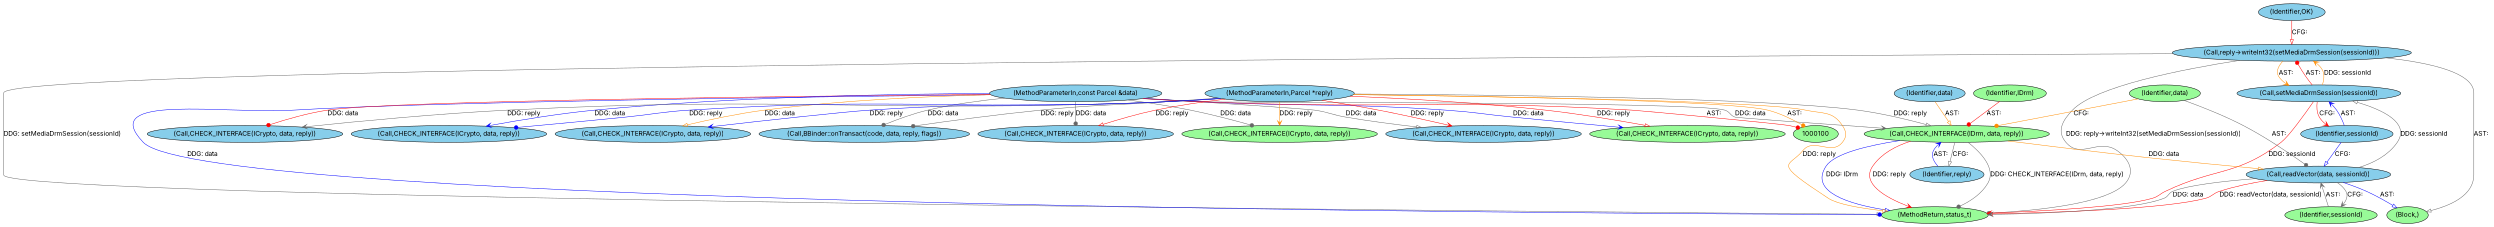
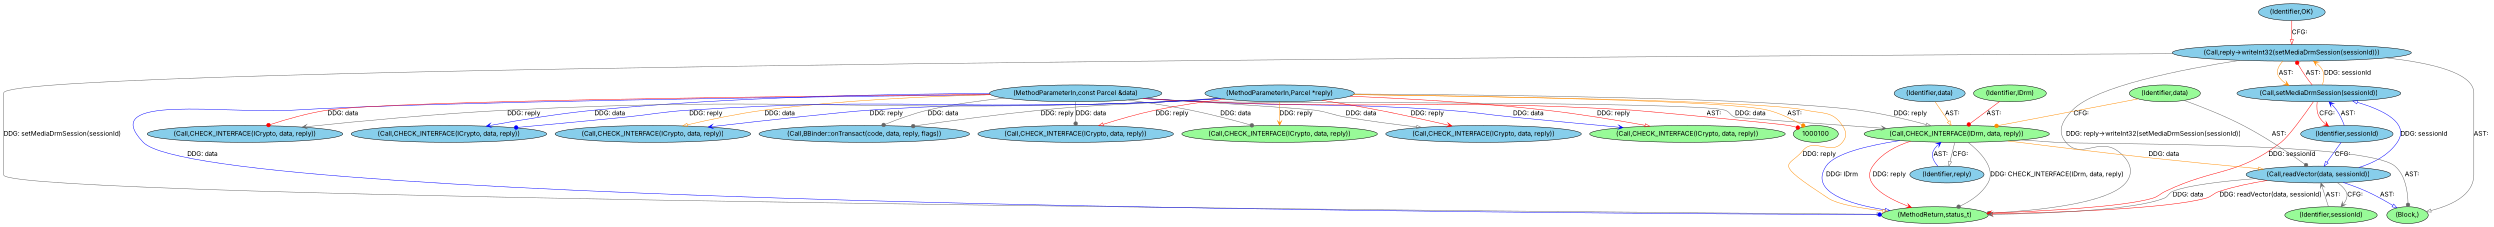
edge "(Call,readVector(data, sessionId))" -> "(Call,setMediaDrmSession(sessionId))": color gray40 -> blue
edge "(Call,CHECK_INTERFACE(IDrm, data, reply))" -> "(Block,)": added, label "AST:"
